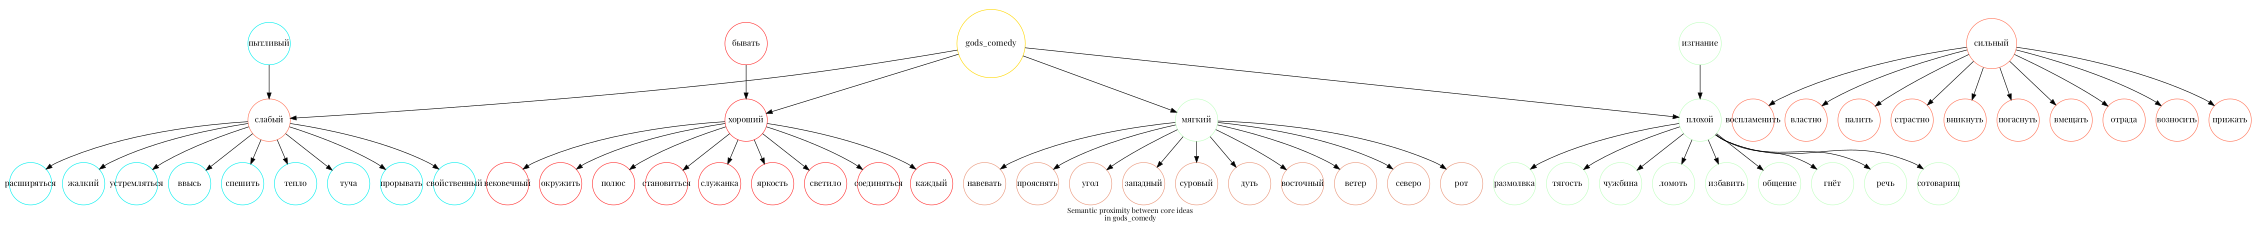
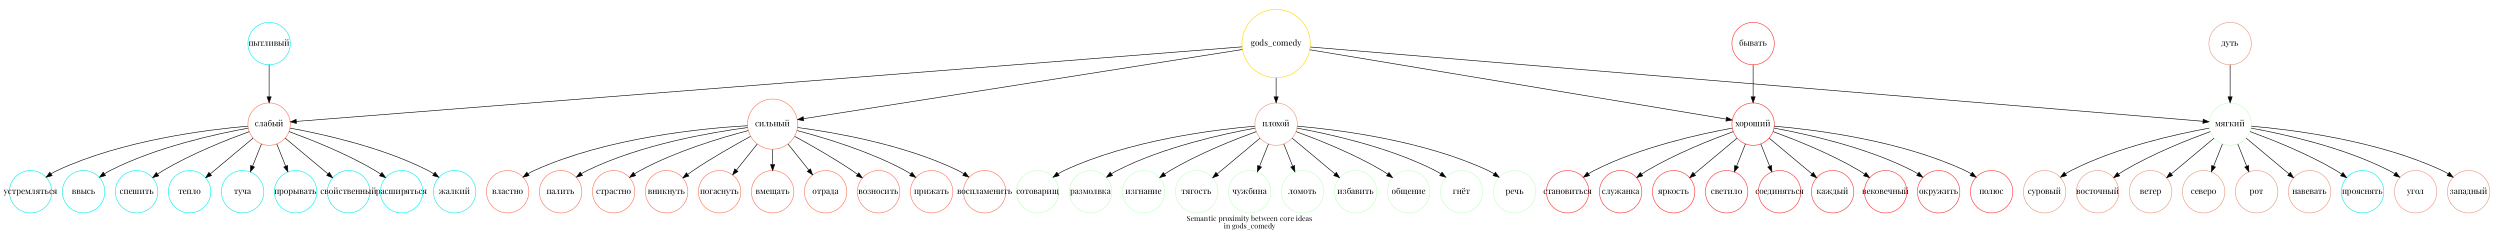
edge "изгнание" -> "плохой": reversed
edge "gods_comedy" -> "сильный": added
node "плохой": color darkseagreen1 -> darksalmon
edge "мягкий" -> "дуть": reversed
node "прояснять": color darksalmon -> cyan2
